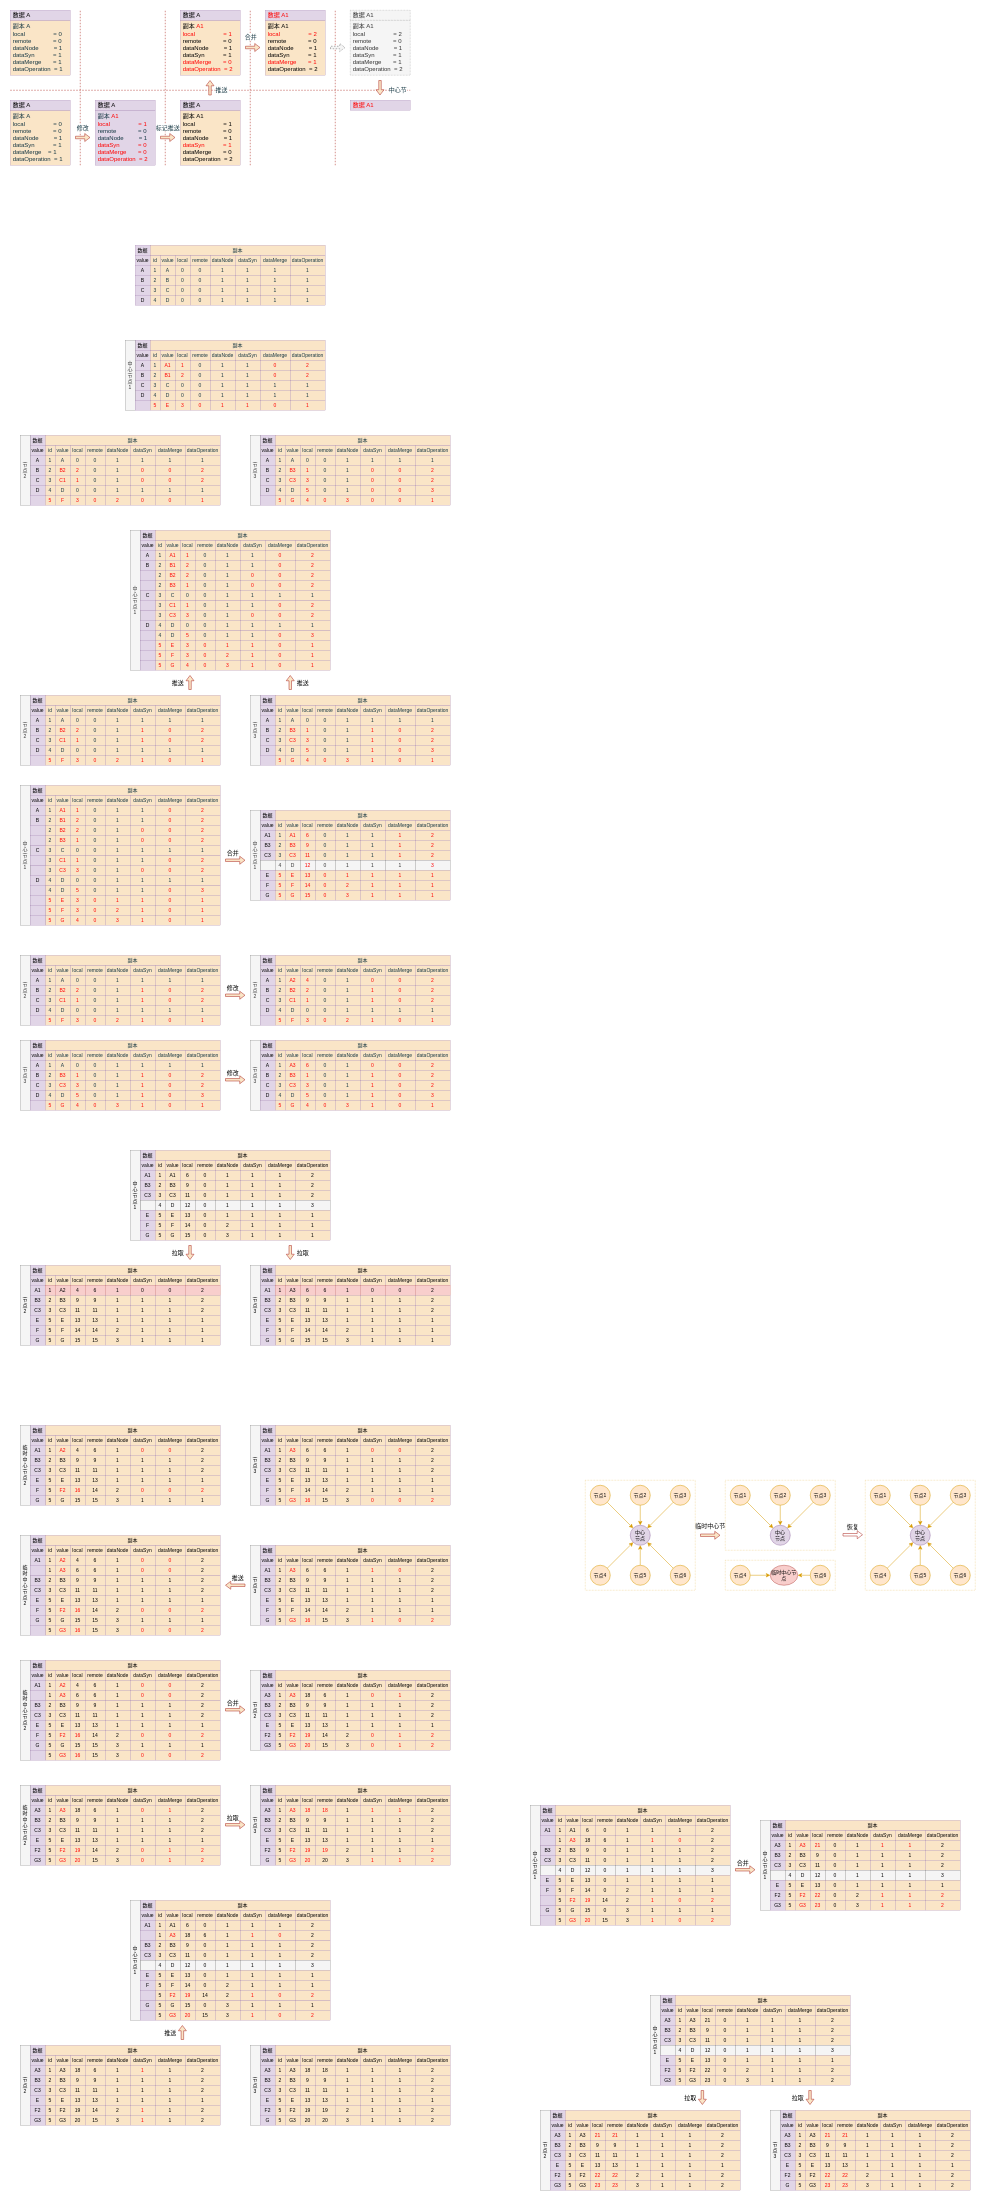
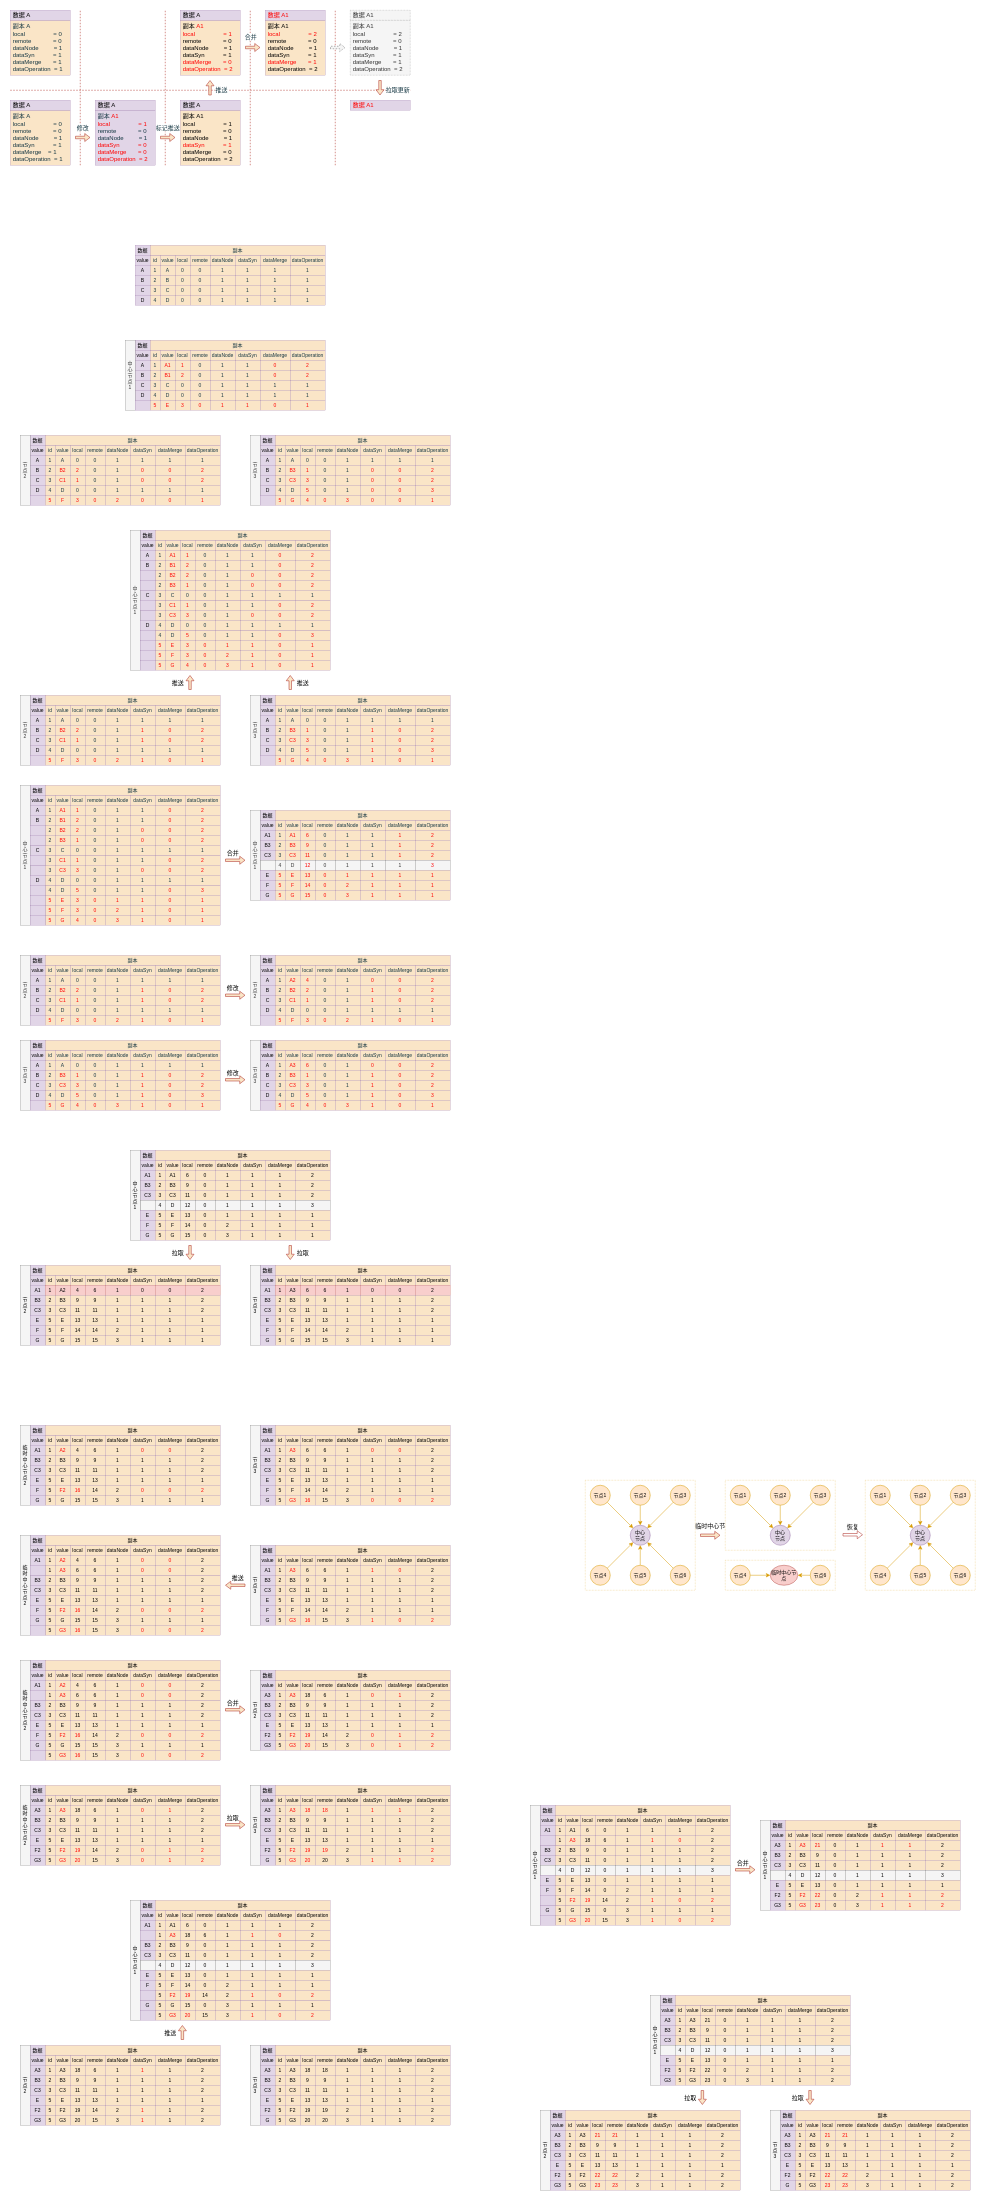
node "中心节": label "中心节" -> "拉取更新"
